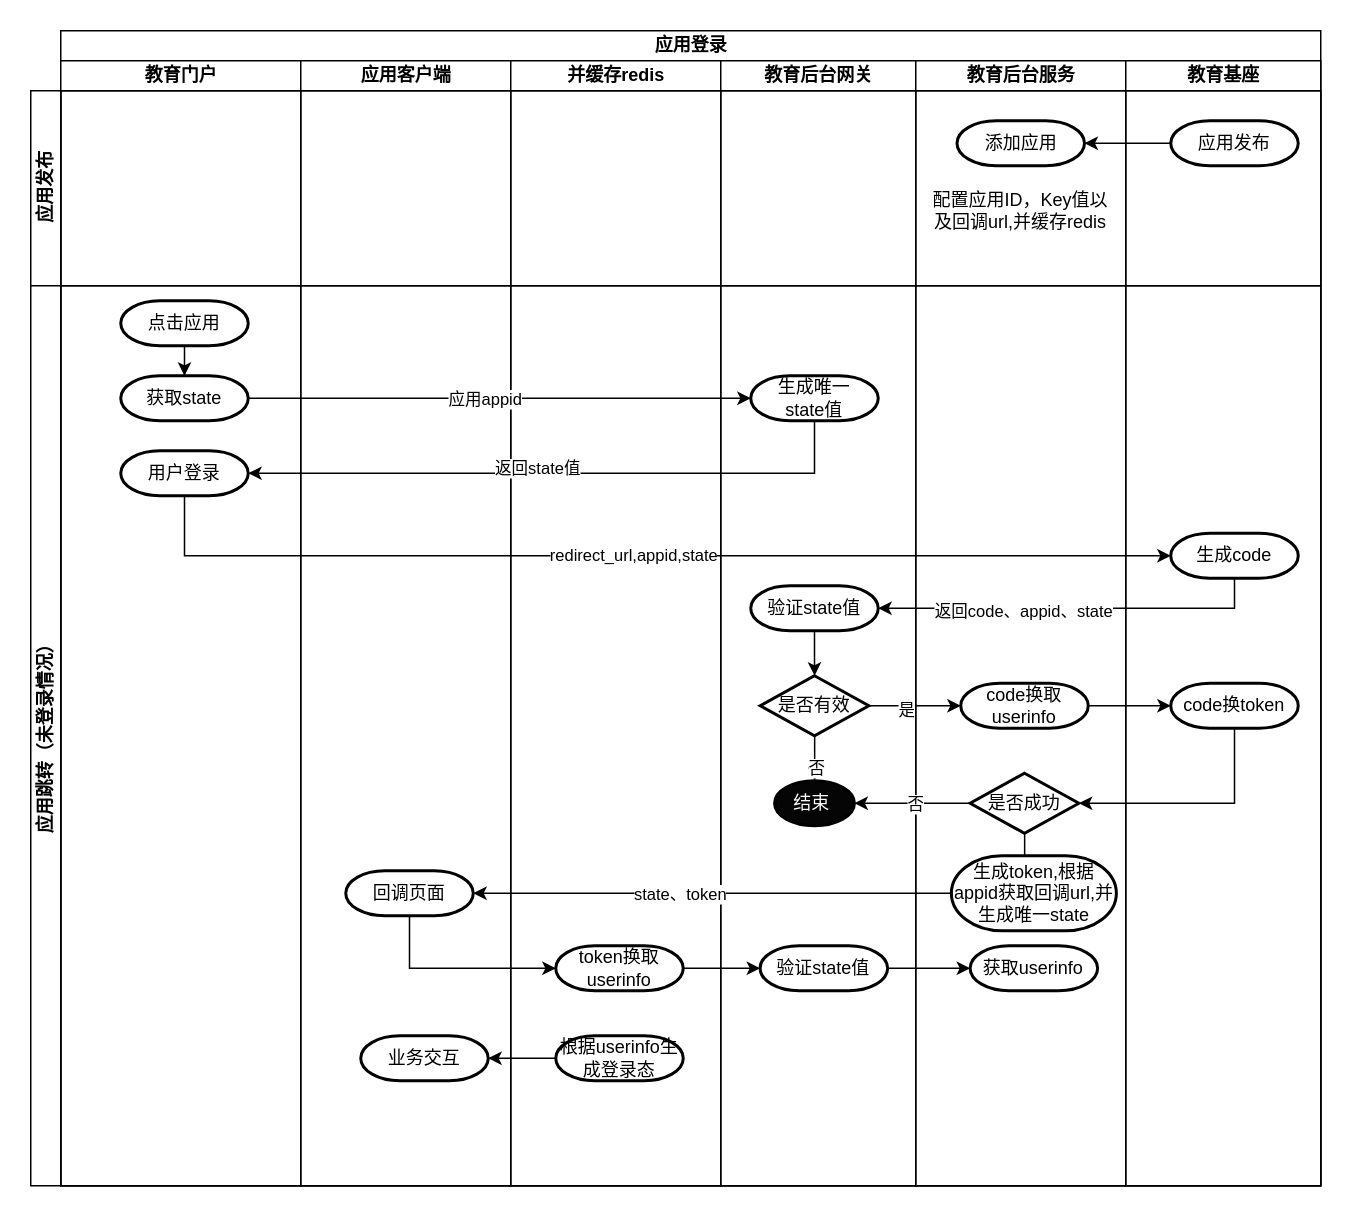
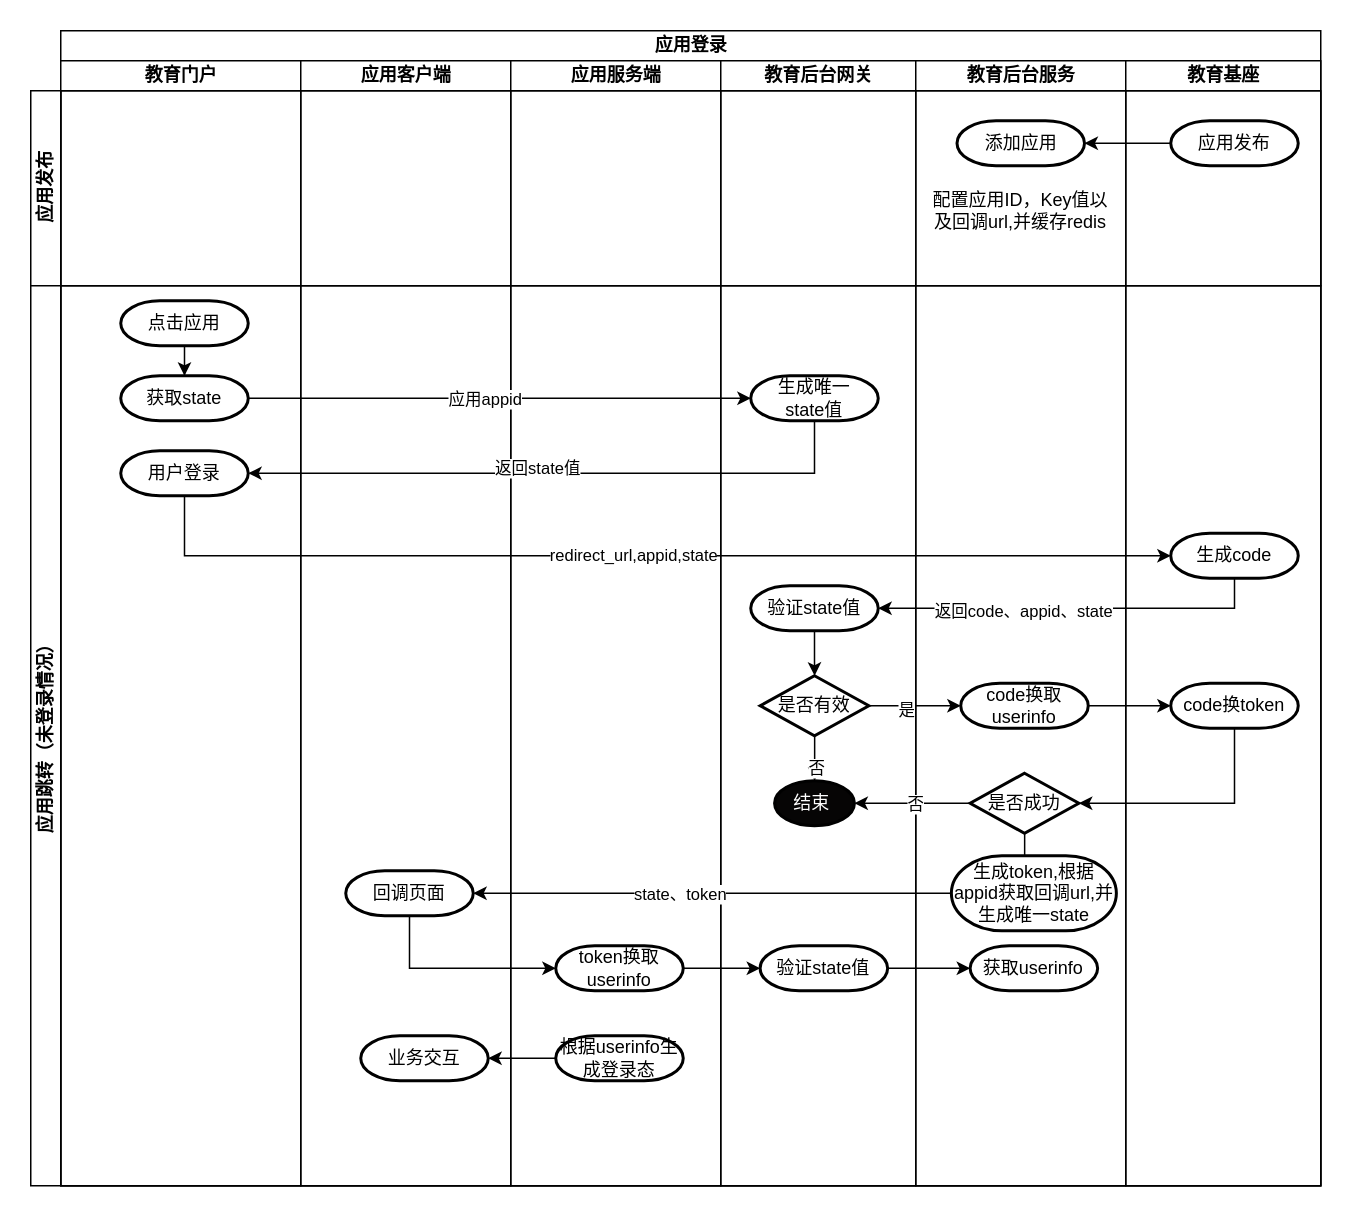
node "并缓存redis": label "并缓存redis" -> "应用服务端"
